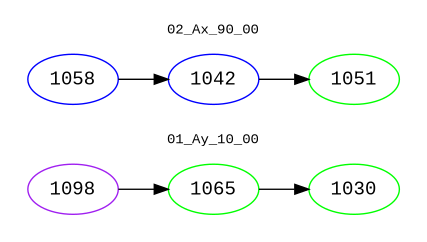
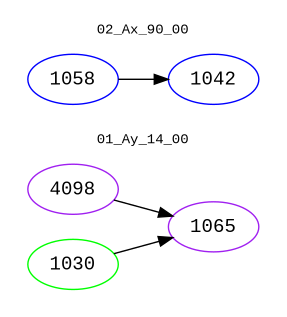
node "1051": removed
cluster "01_Ay_10_00": label "01_Ay_10_00" -> "01_Ay_14_00"
node "1098": label "1098" -> "4098"
node "1065": color green -> purple
edge "1065" -> "1030": reversed
